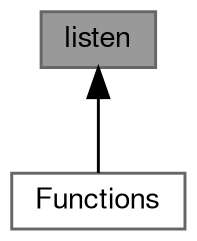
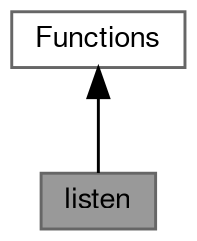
edge "Functions" -> "listen": reversed
